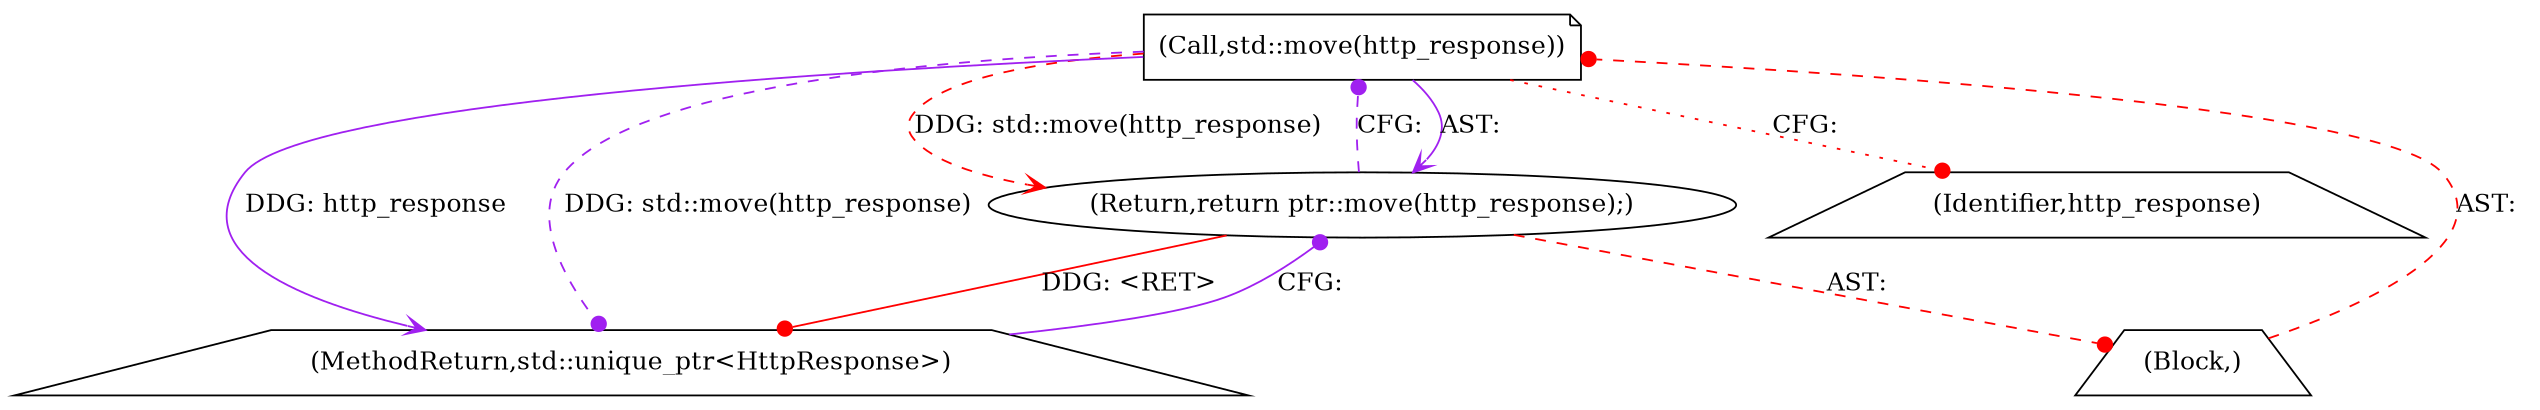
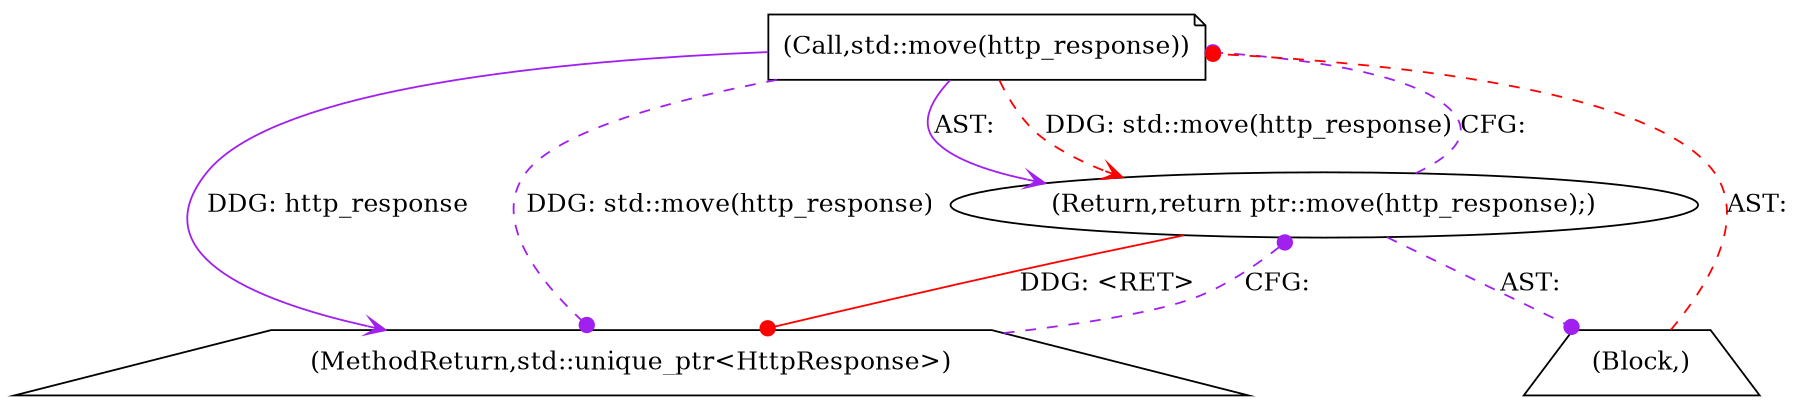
node "(Identifier,http_response)": removed
edge "(Return,return ptr::move(http_response);)" -> "(Block,)": color red -> purple
edge "(MethodReturn,std::unique_ptr<HttpResponse>)" -> "(Return,return ptr::move(http_response);)": style solid -> dashed
